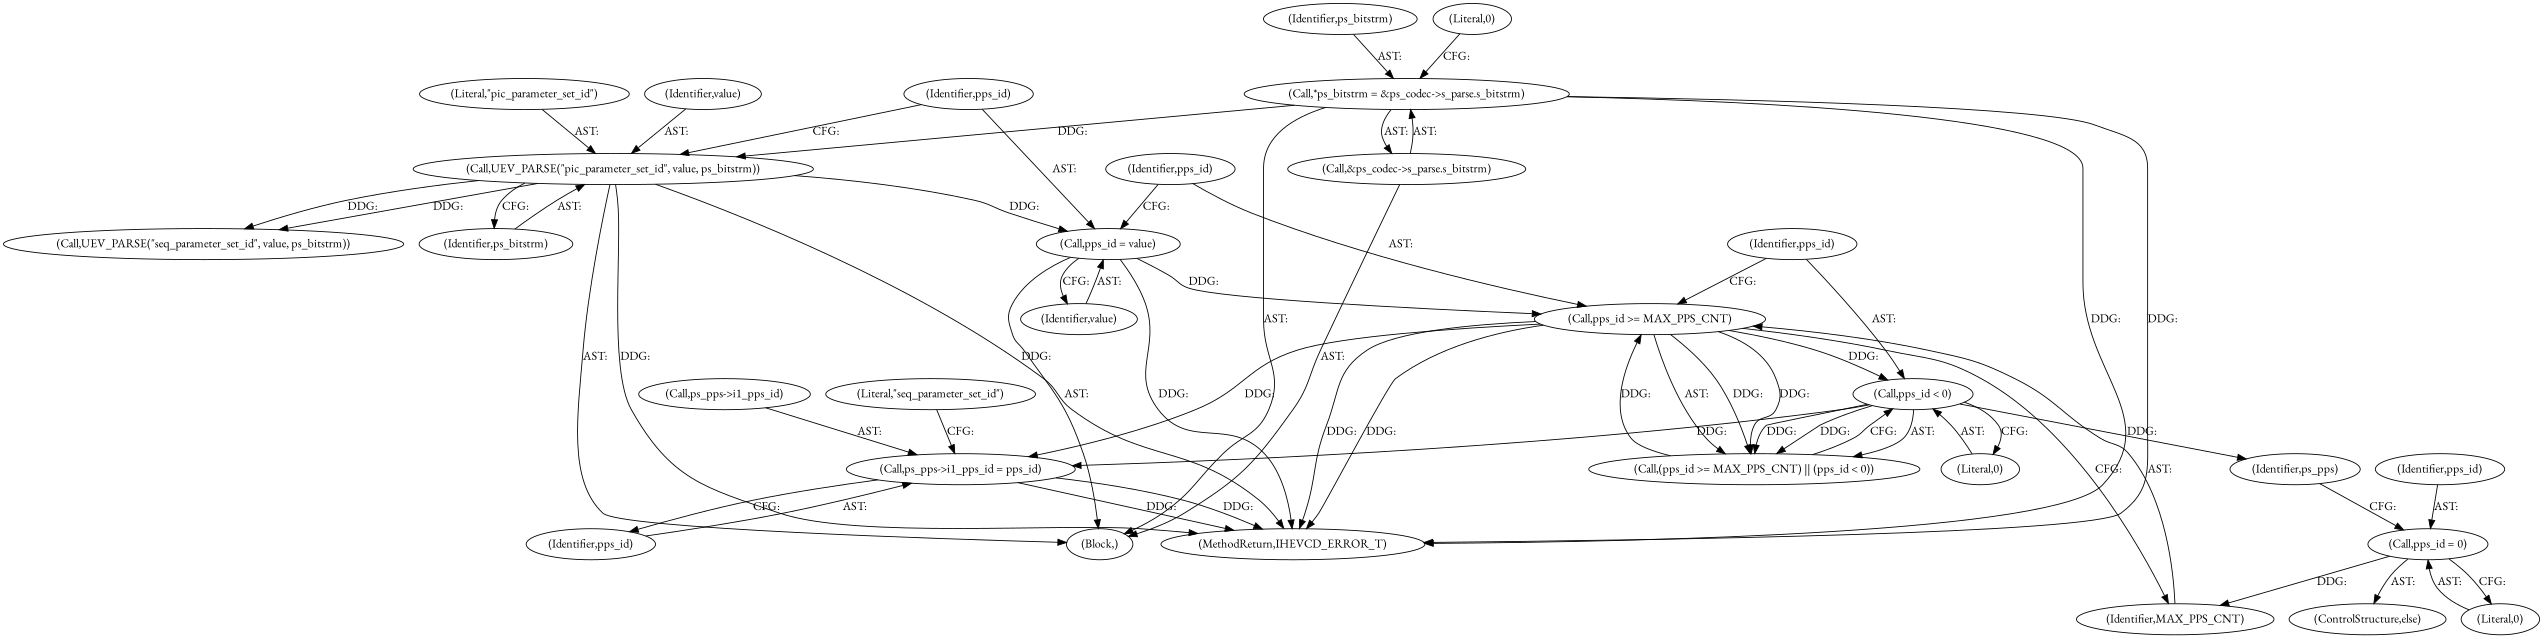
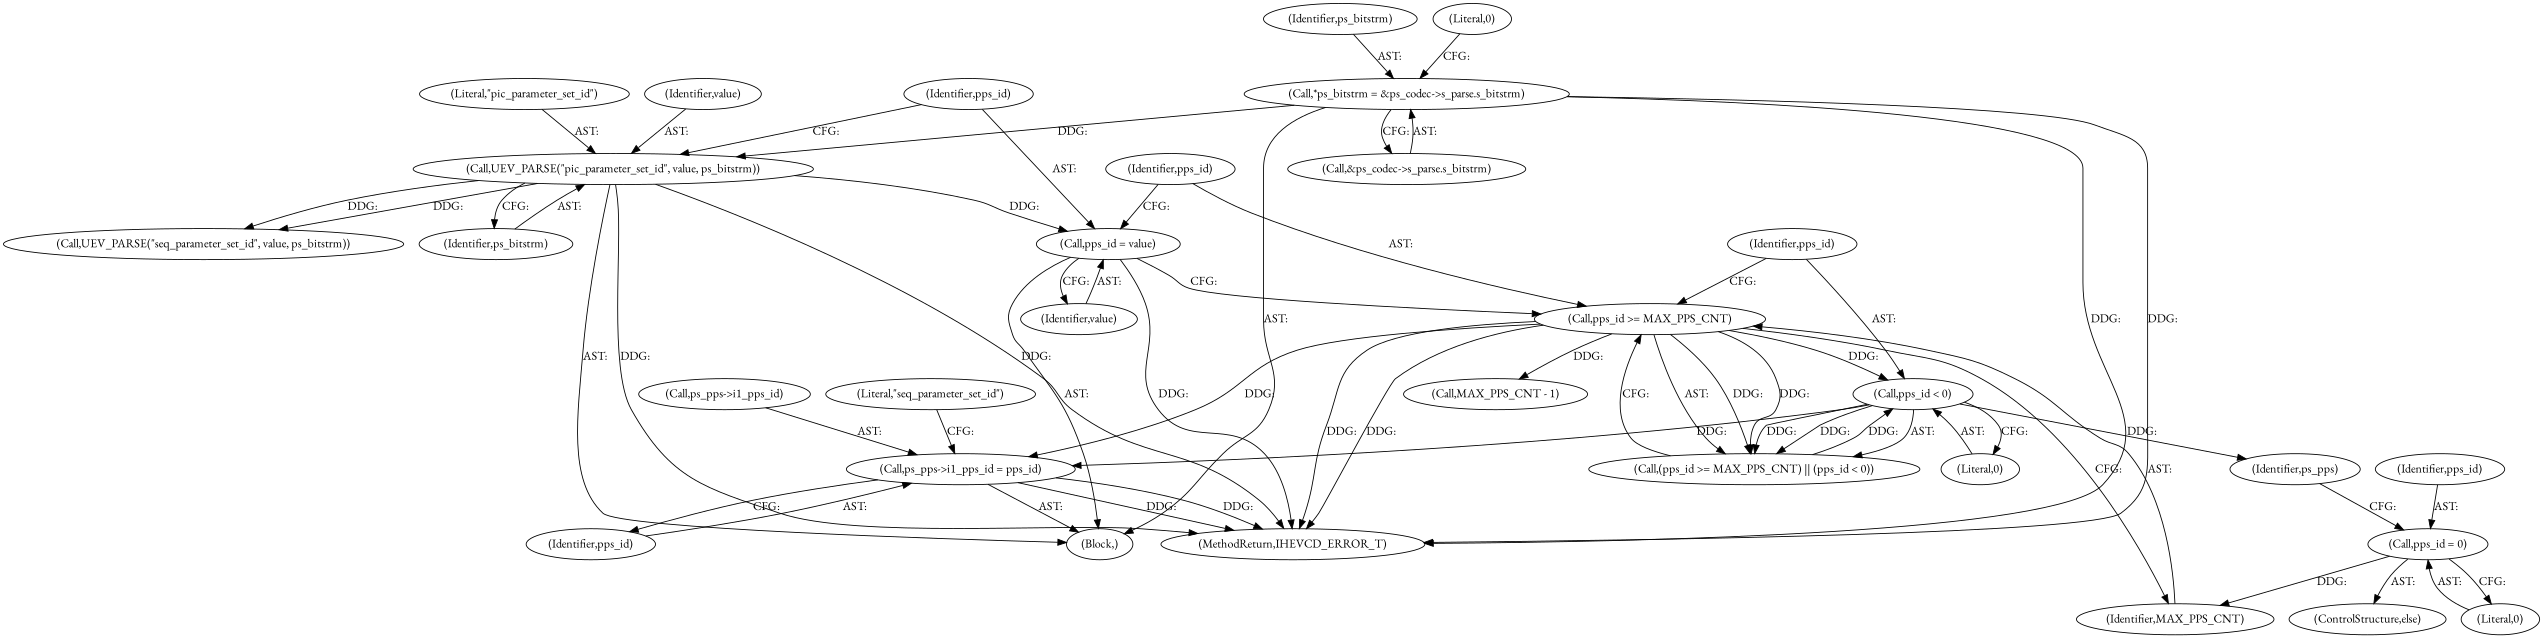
edge "(Call,*ps_bitstrm = &ps_codec->s_parse.s_bitstrm)" -> "(Call,&ps_codec->s_parse.s_bitstrm)": label "AST: " -> "CFG: "
edge "(Call,pps_id = value)" -> "(Call,pps_id >= MAX_PPS_CNT)": label "DDG: " -> "CFG: "
edge "(Call,&ps_codec->s_parse.s_bitstrm)" -> "(Block,)": now "(Call,ps_pps->i1_pps_id = pps_id)" -> "(Block,)"
node "(Call,MAX_PPS_CNT - 1)": added
edge "(Call,(pps_id >= MAX_PPS_CNT) || (pps_id < 0))" -> "(Call,pps_id >= MAX_PPS_CNT)": label "DDG: " -> "CFG: "
edge "(Call,(pps_id >= MAX_PPS_CNT) || (pps_id < 0))" -> "(Call,pps_id < 0)": label "CFG: " -> "DDG: "
